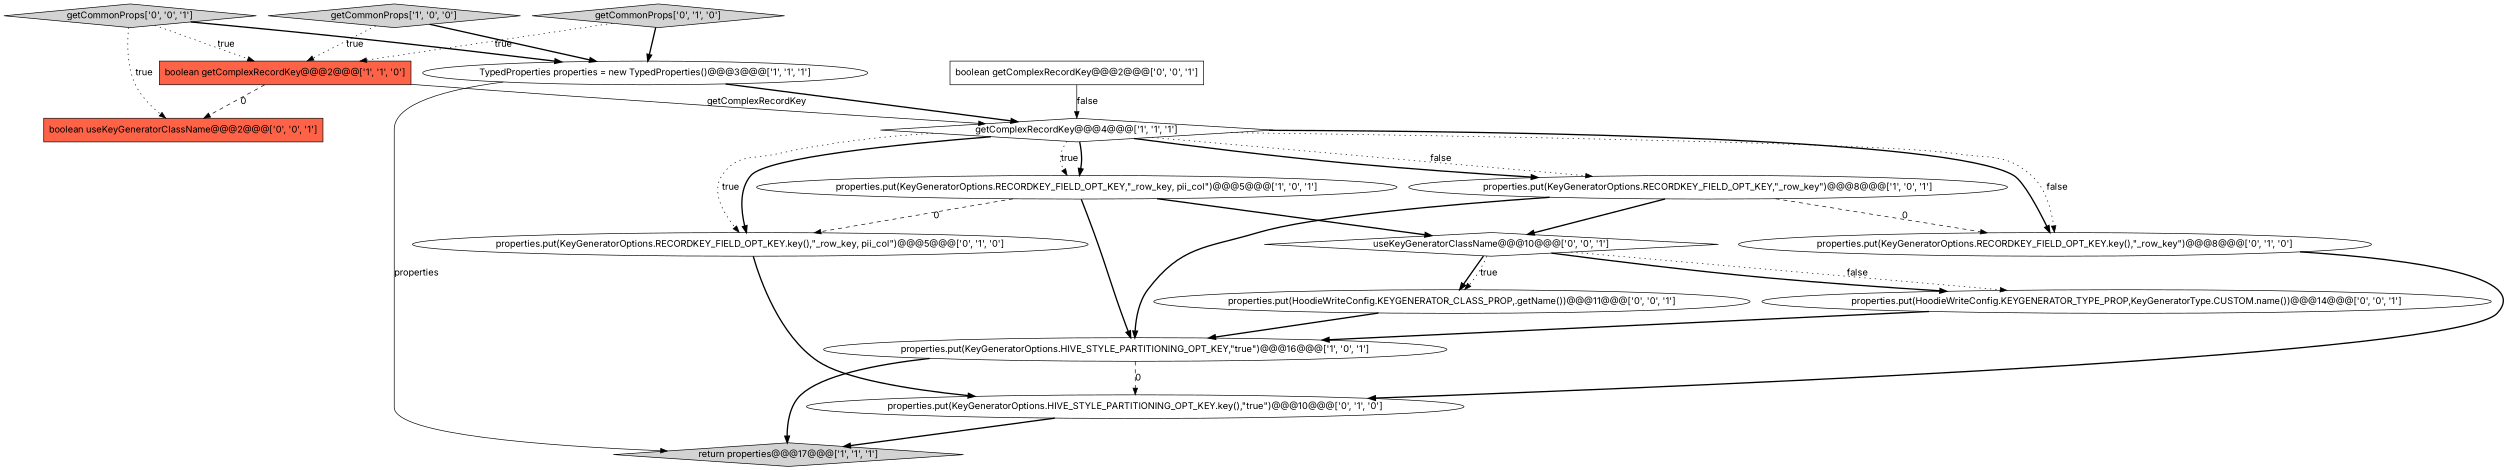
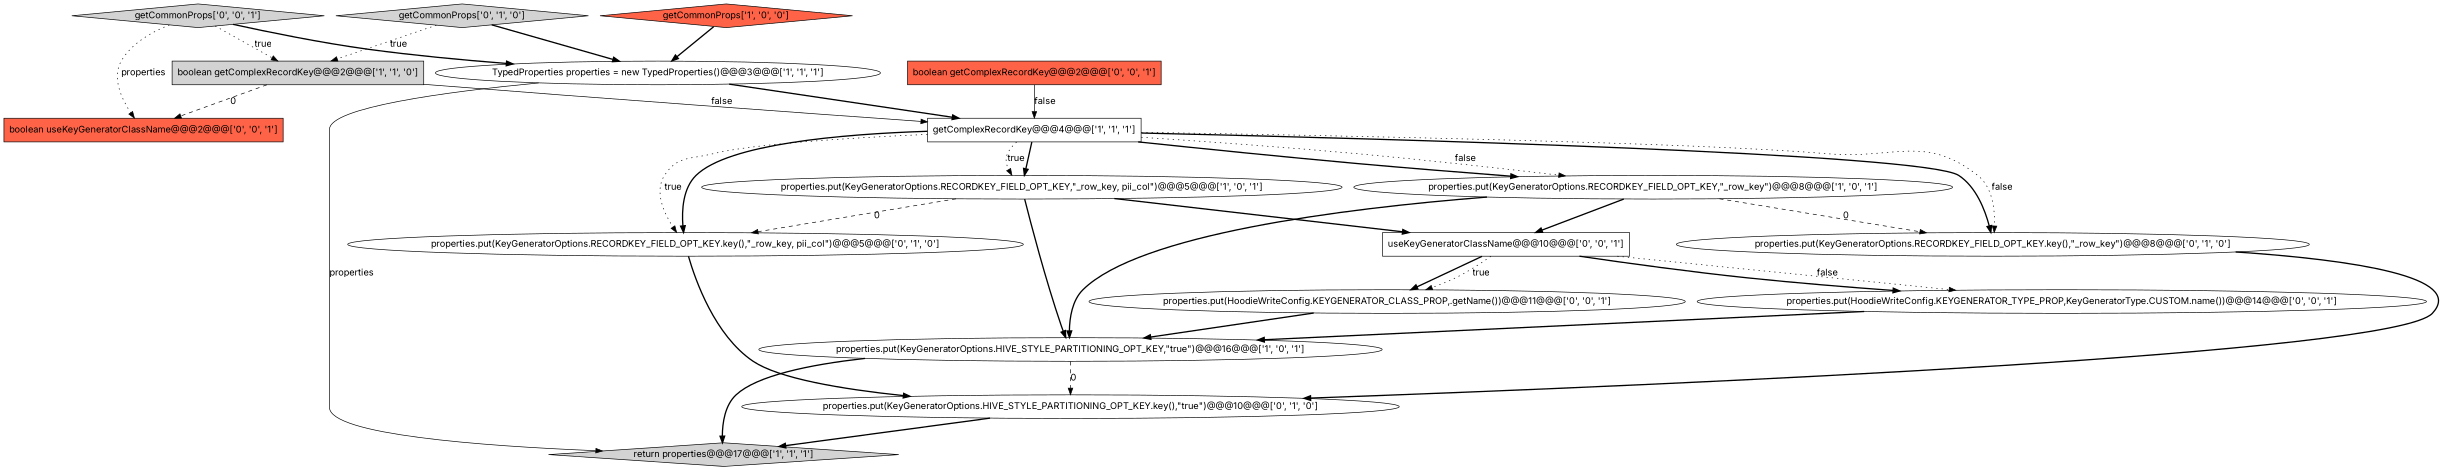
node "getCommonProps['1', '0', '0']": fillcolor lightgray -> tomato
edge "getCommonProps['1', '0', '0']" -> "boolean getComplexRecordKey@@@2@@@['1', '1', '0']": removed, label "true"
edge "getCommonProps['0', '0', '1']" -> "boolean useKeyGeneratorClassName@@@2@@@['0', '0', '1']": label "true" -> "properties"
node "boolean getComplexRecordKey@@@2@@@['1', '1', '0']": fillcolor tomato -> lightgray
node "boolean getComplexRecordKey@@@2@@@['0', '0', '1']": fillcolor white -> tomato
edge "boolean getComplexRecordKey@@@2@@@['1', '1', '0']" -> "getComplexRecordKey@@@4@@@['1', '1', '1']": label "getComplexRecordKey" -> "false"
node "getComplexRecordKey@@@4@@@['1', '1', '1']": shape diamond -> box
node "useKeyGeneratorClassName@@@10@@@['0', '0', '1']": shape diamond -> box
